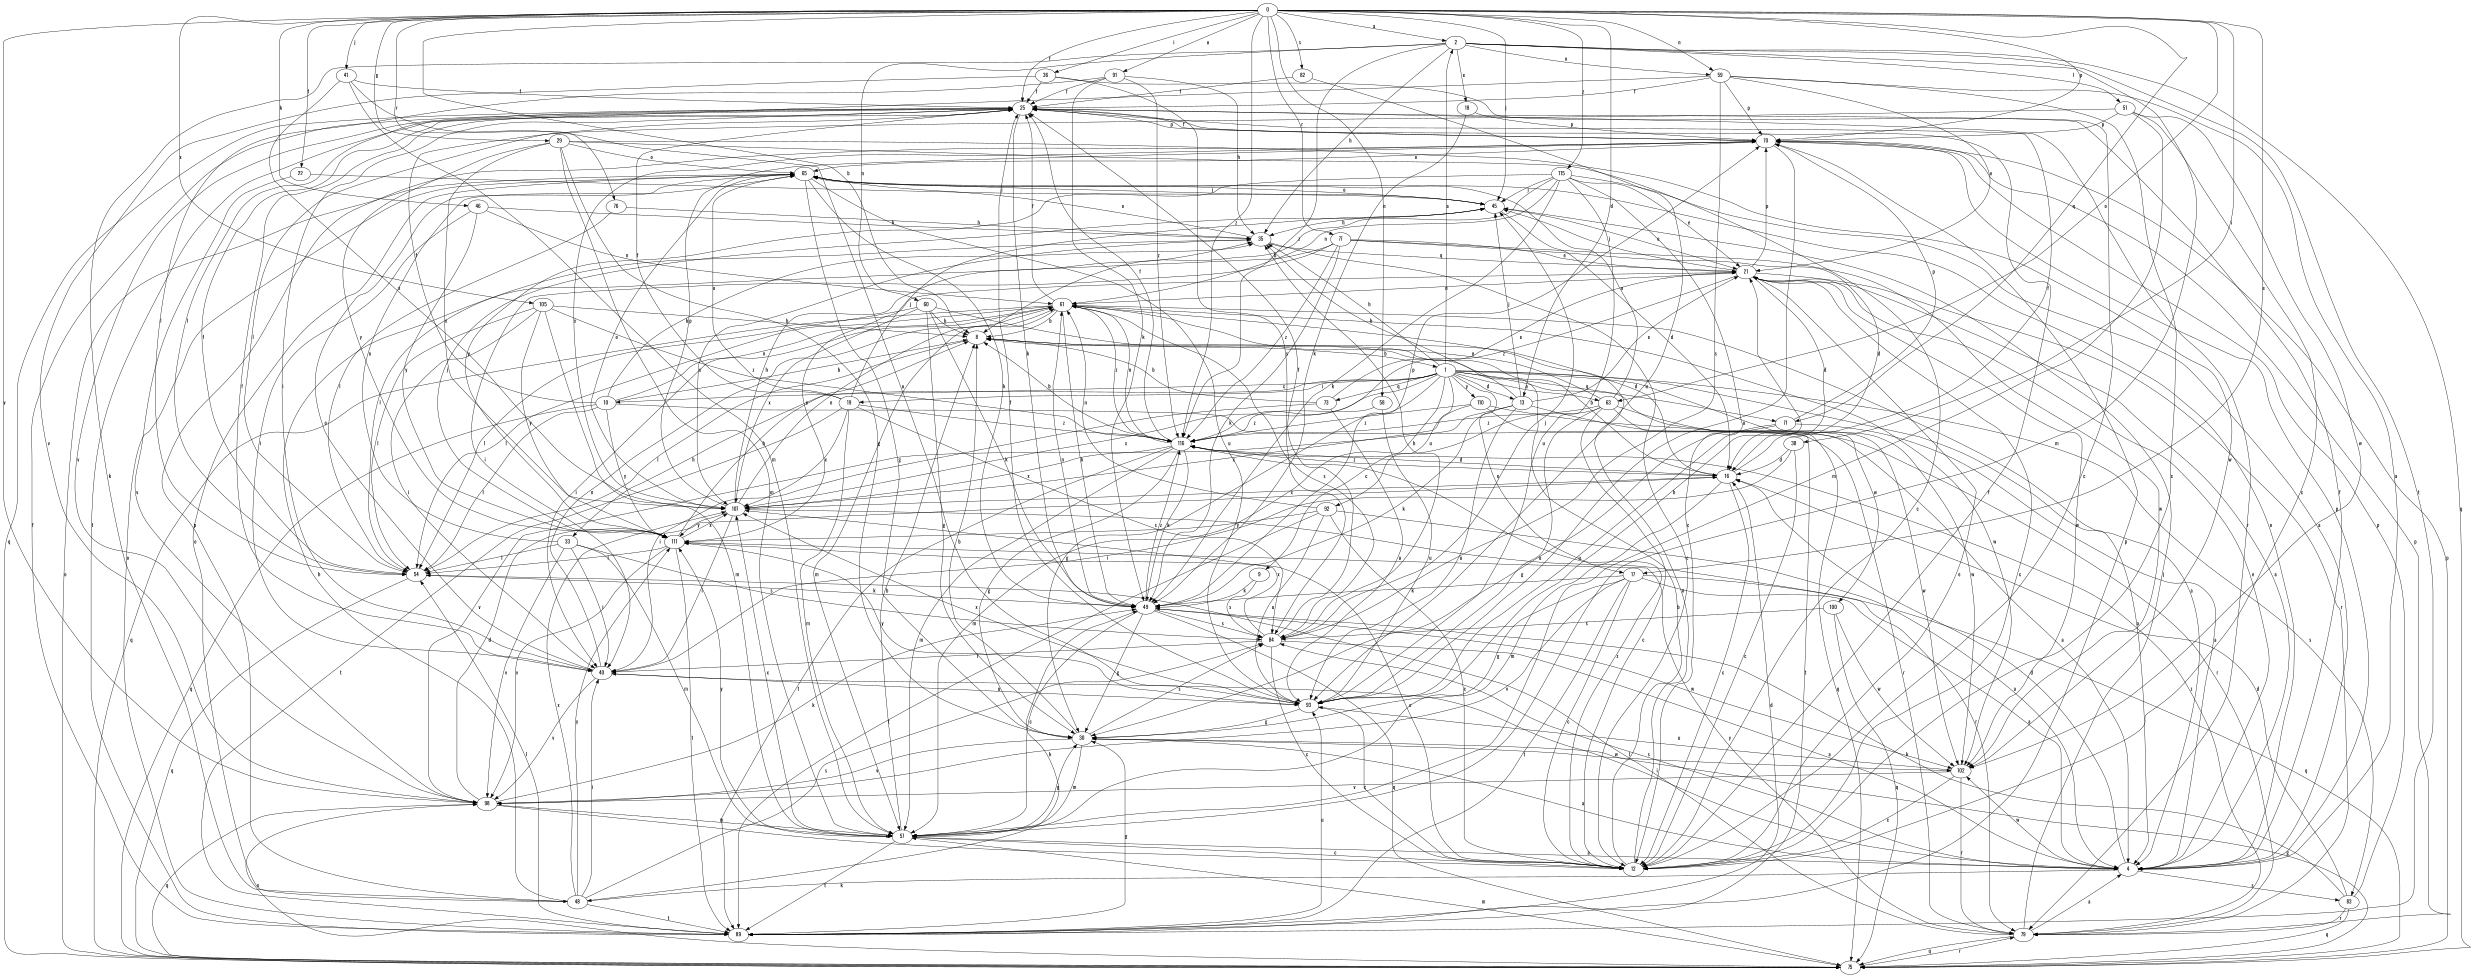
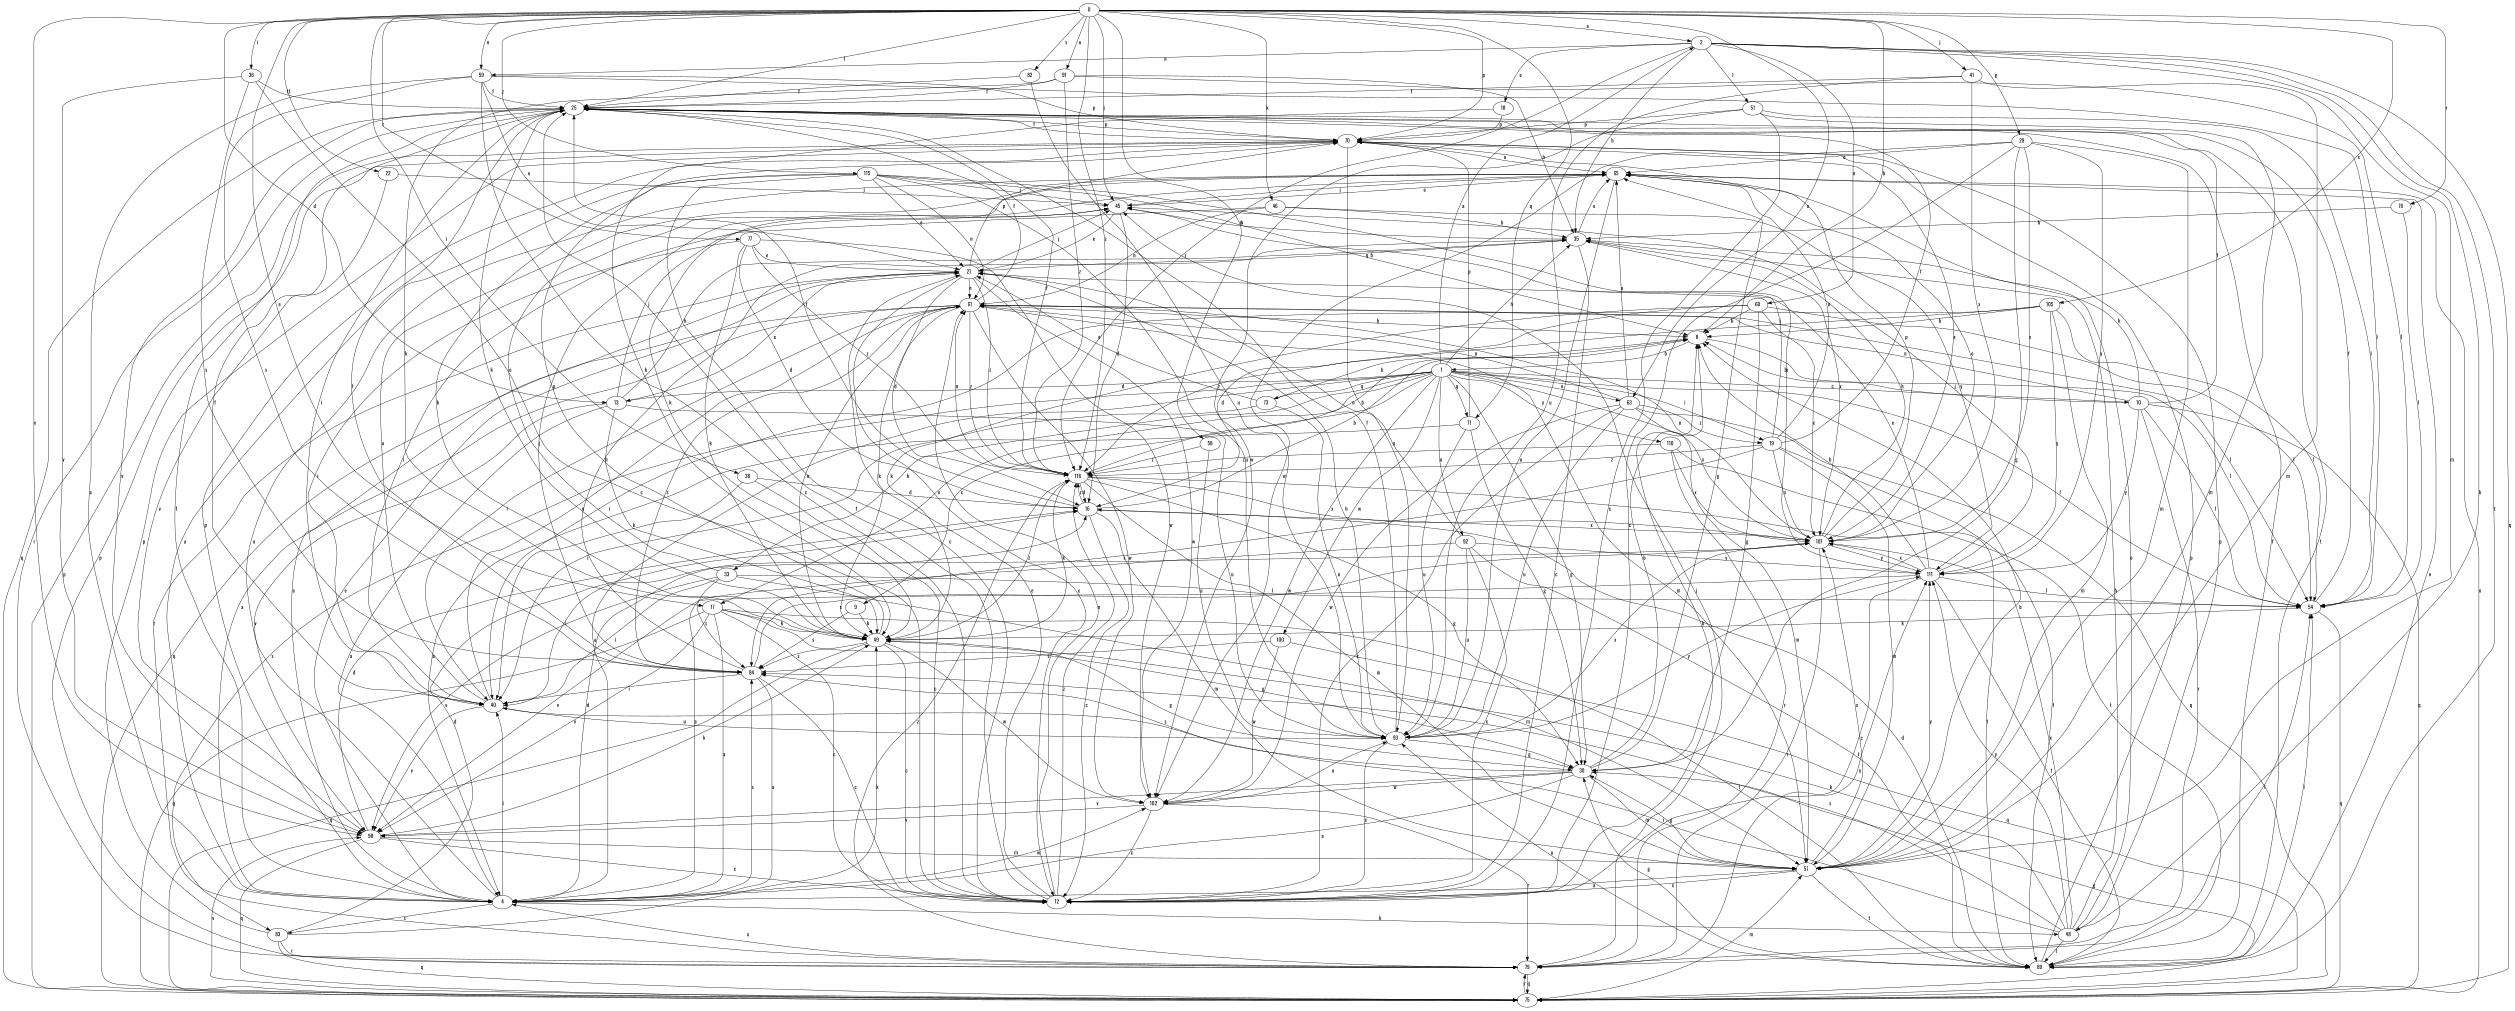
edge "77" -> "54": now "1" -> "54"
edge "63" -> "116": now "63" -> "19"
edge "92" -> "61": now "92" -> "21"
edge "65" -> "30": reversed
edge "49" -> "57": now "49" -> "12"
